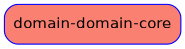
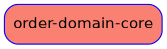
node "domain-domain-core": label "domain-domain-core" -> "order-domain-core"
